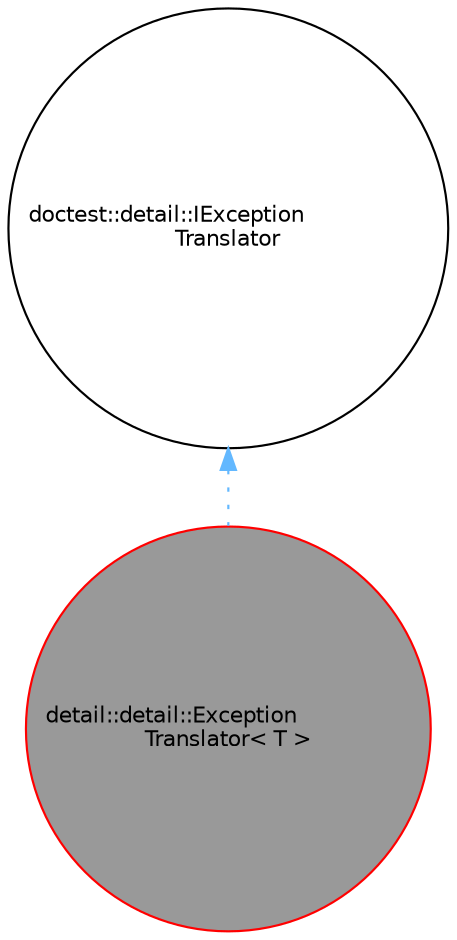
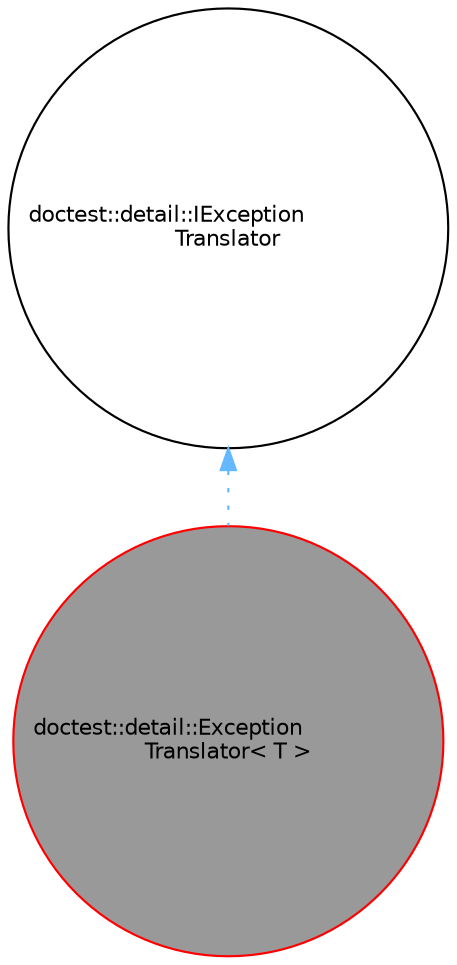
node "detail::detail::Exception Translator< T >": label "detail::detail::Exception Translator< T >" -> "doctest::detail::Exception Translator< T >"
